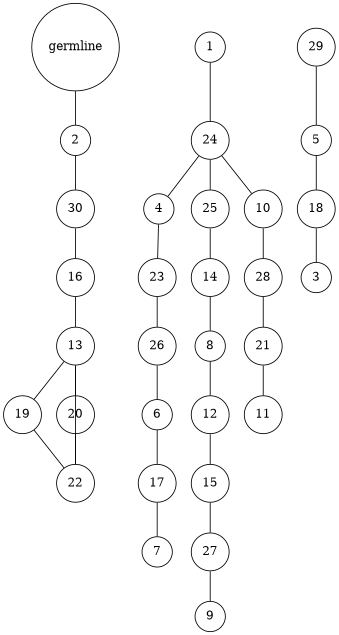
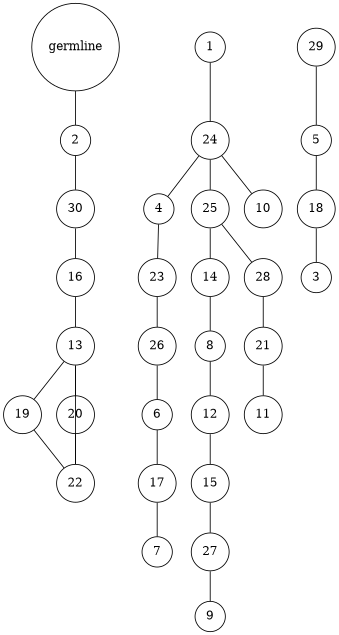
edge "10" -- "28": now "25" -- "28"
